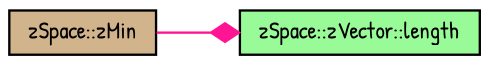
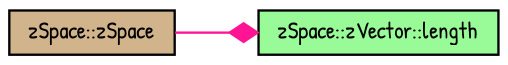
node "zSpace::zMin": label "zSpace::zMin" -> "zSpace::zSpace"
